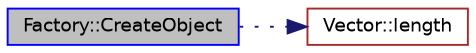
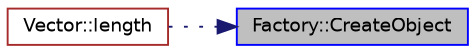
edge "Factory::CreateObject" -> "Vector::length": reversed
